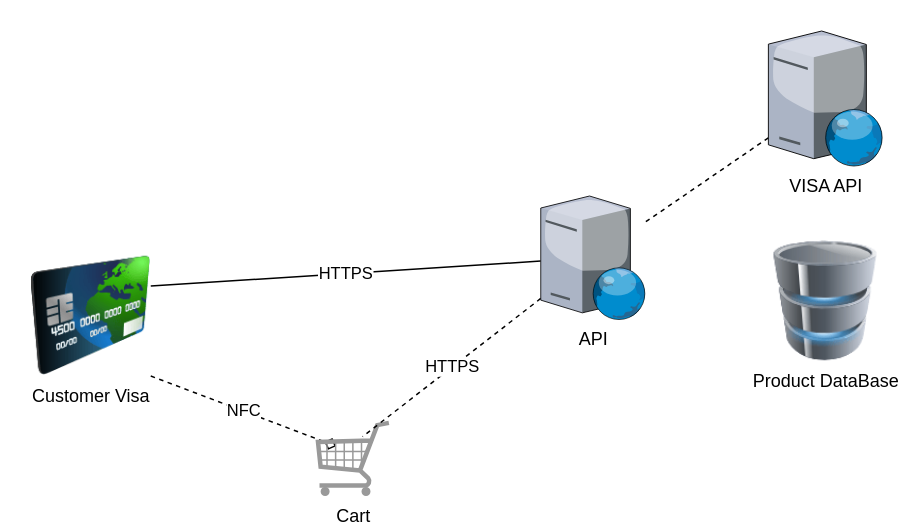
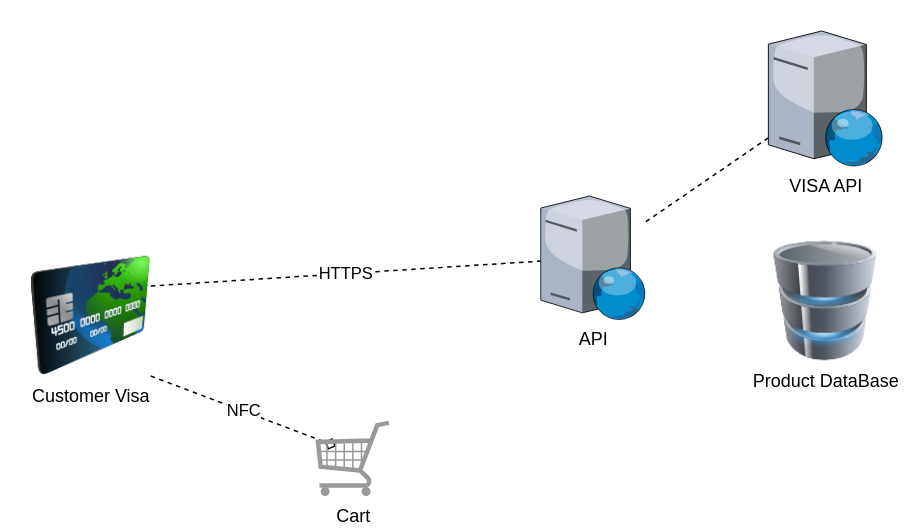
edge "API" -- "Customer Visa": style solid -> dashed
edge "API" -- "Cart": removed, label "HTTPS"
